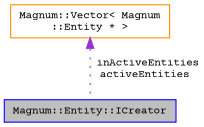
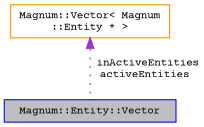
node "Magnum::Entity::ICreator": label "Magnum::Entity::ICreator" -> "Magnum::Entity::Vector"
